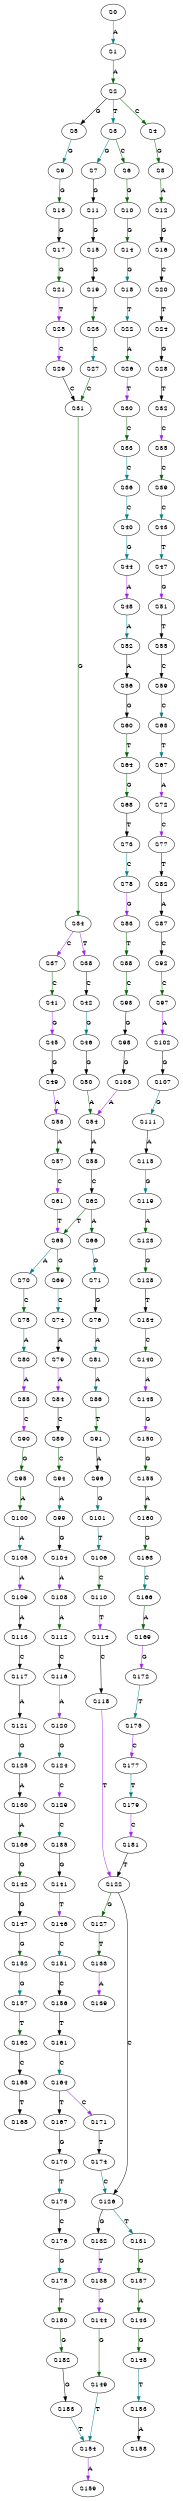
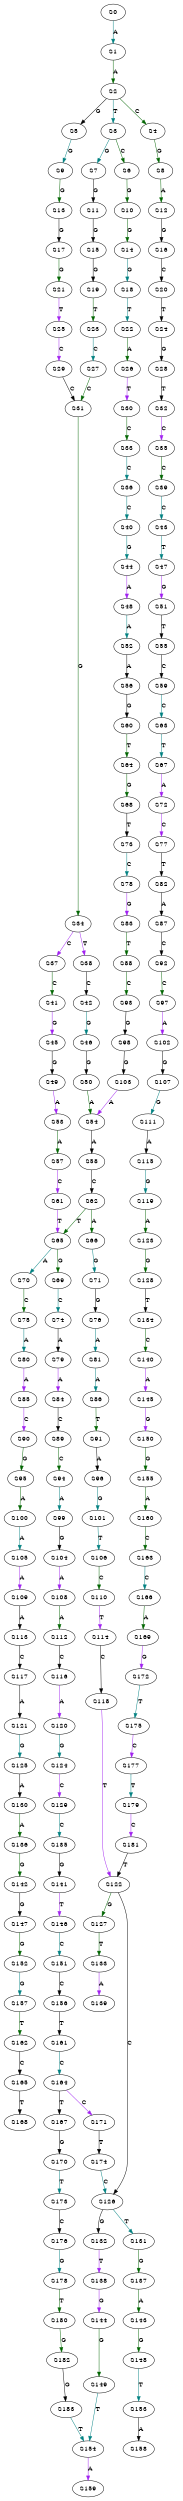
edge "S160" -> "S163": label "G" -> "C"
